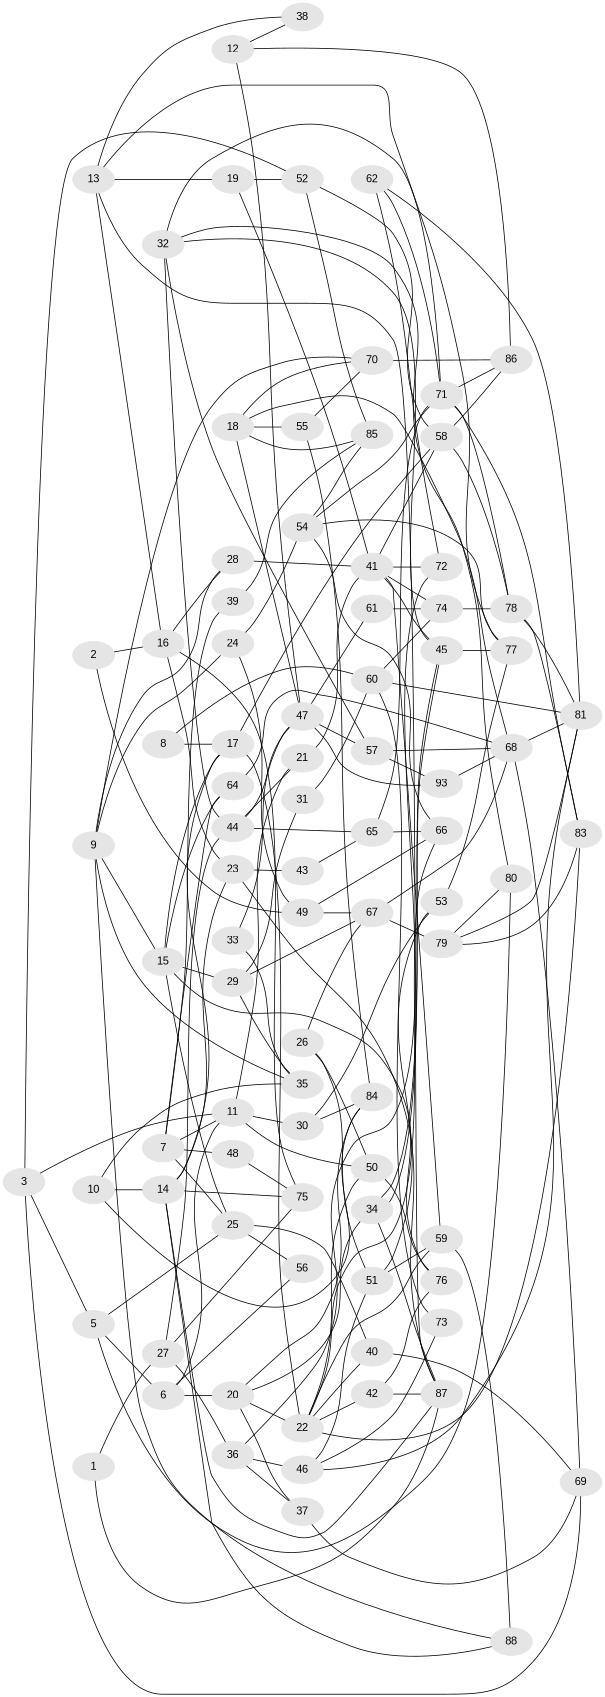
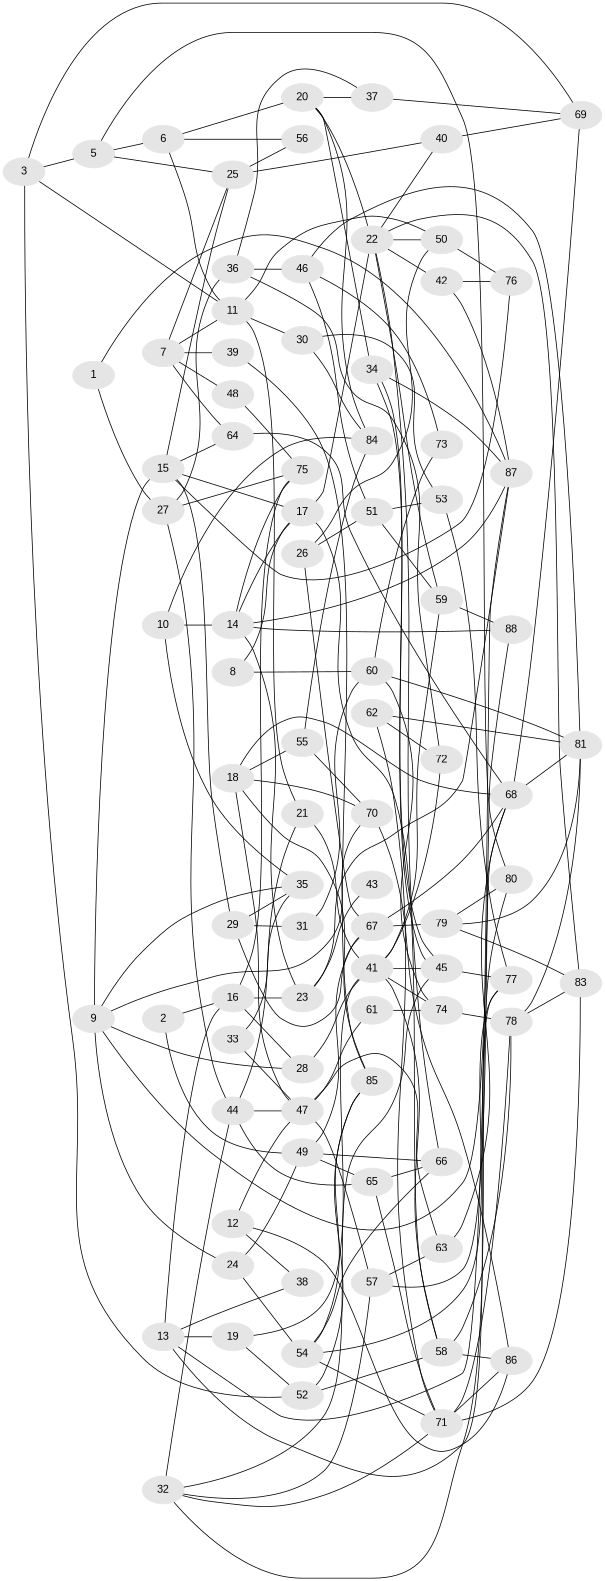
node "93": label "93" -> "63"
edge "65" -- "43": now "65" -- "49"
